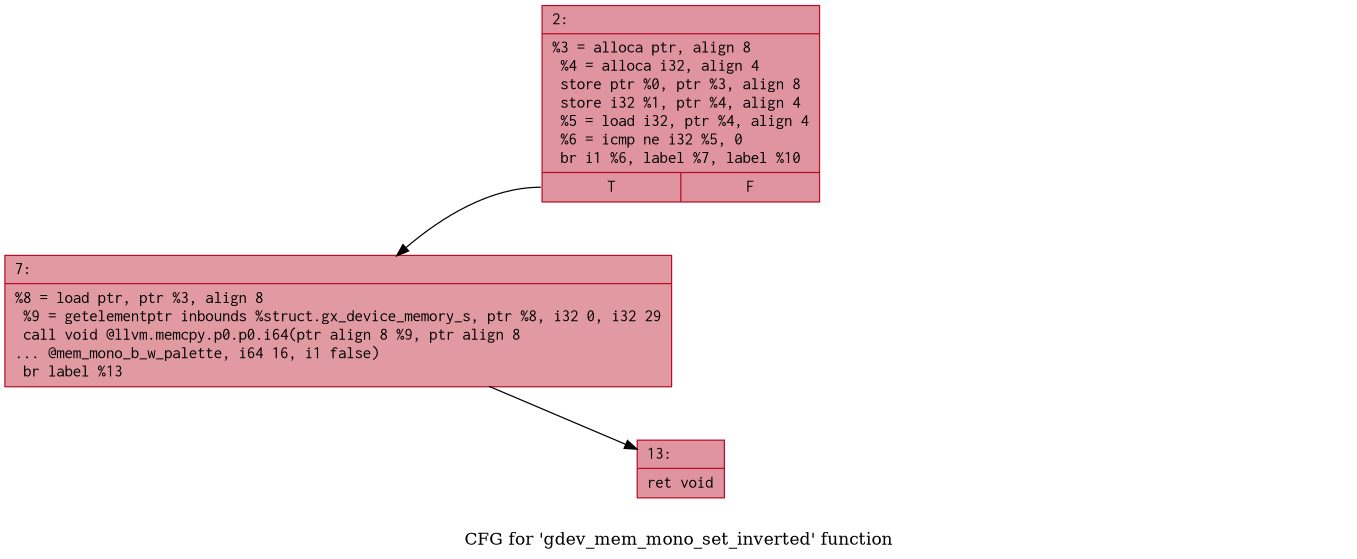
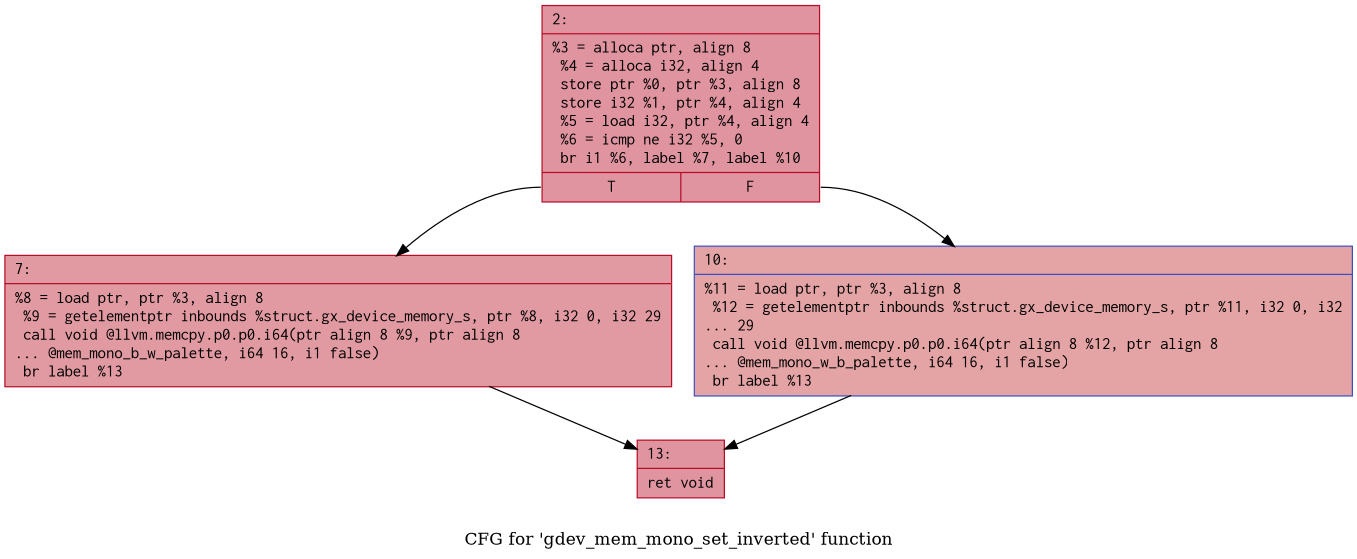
node "10:": added
